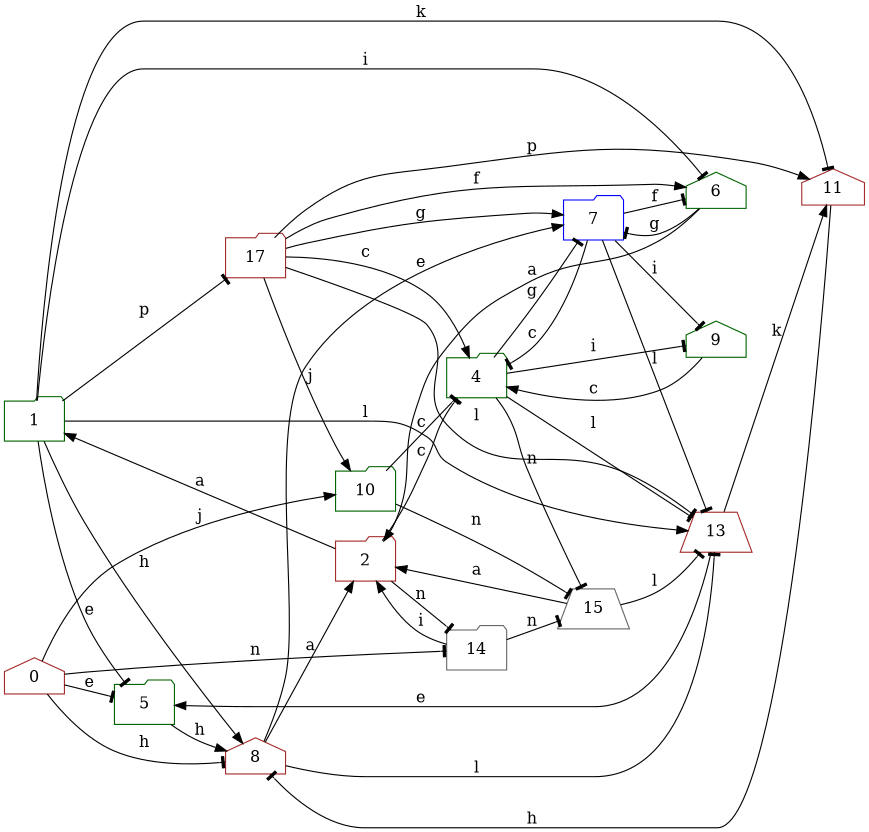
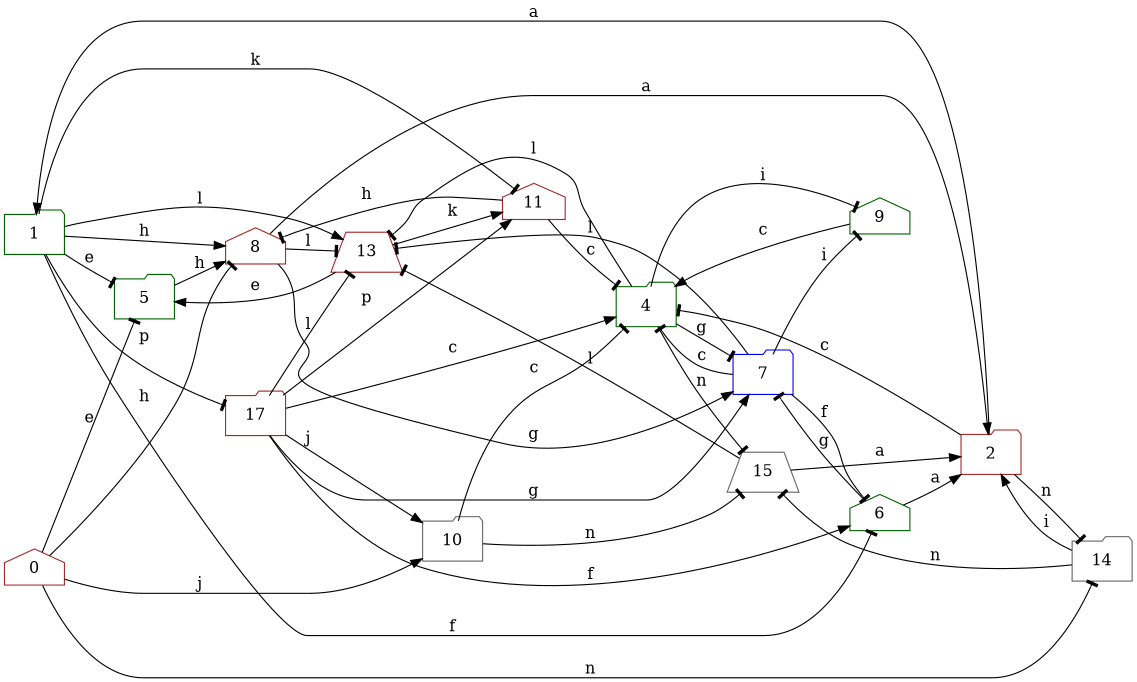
edge "1" -> "6": label "i" -> "f"
edge "11" -> "4": added, label "c"
edge "8" -> "7": label "e" -> "g"
node "10": color darkgreen -> gray40
